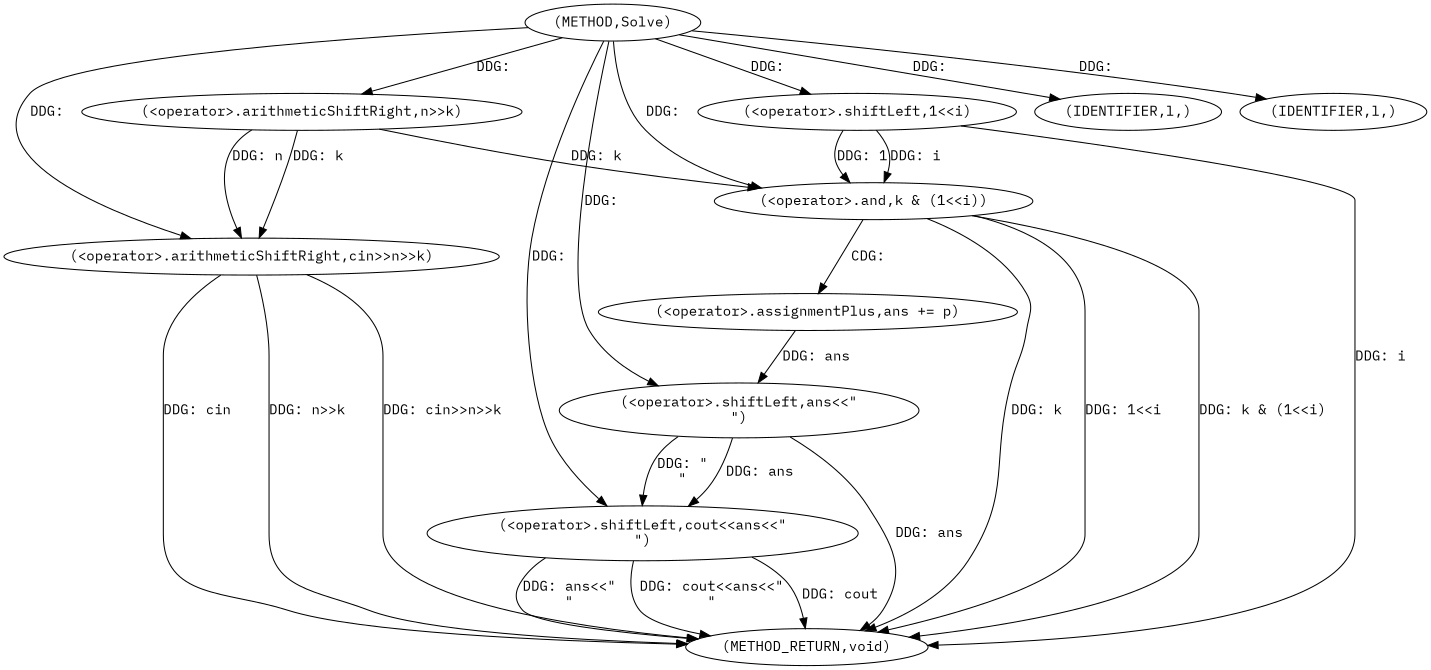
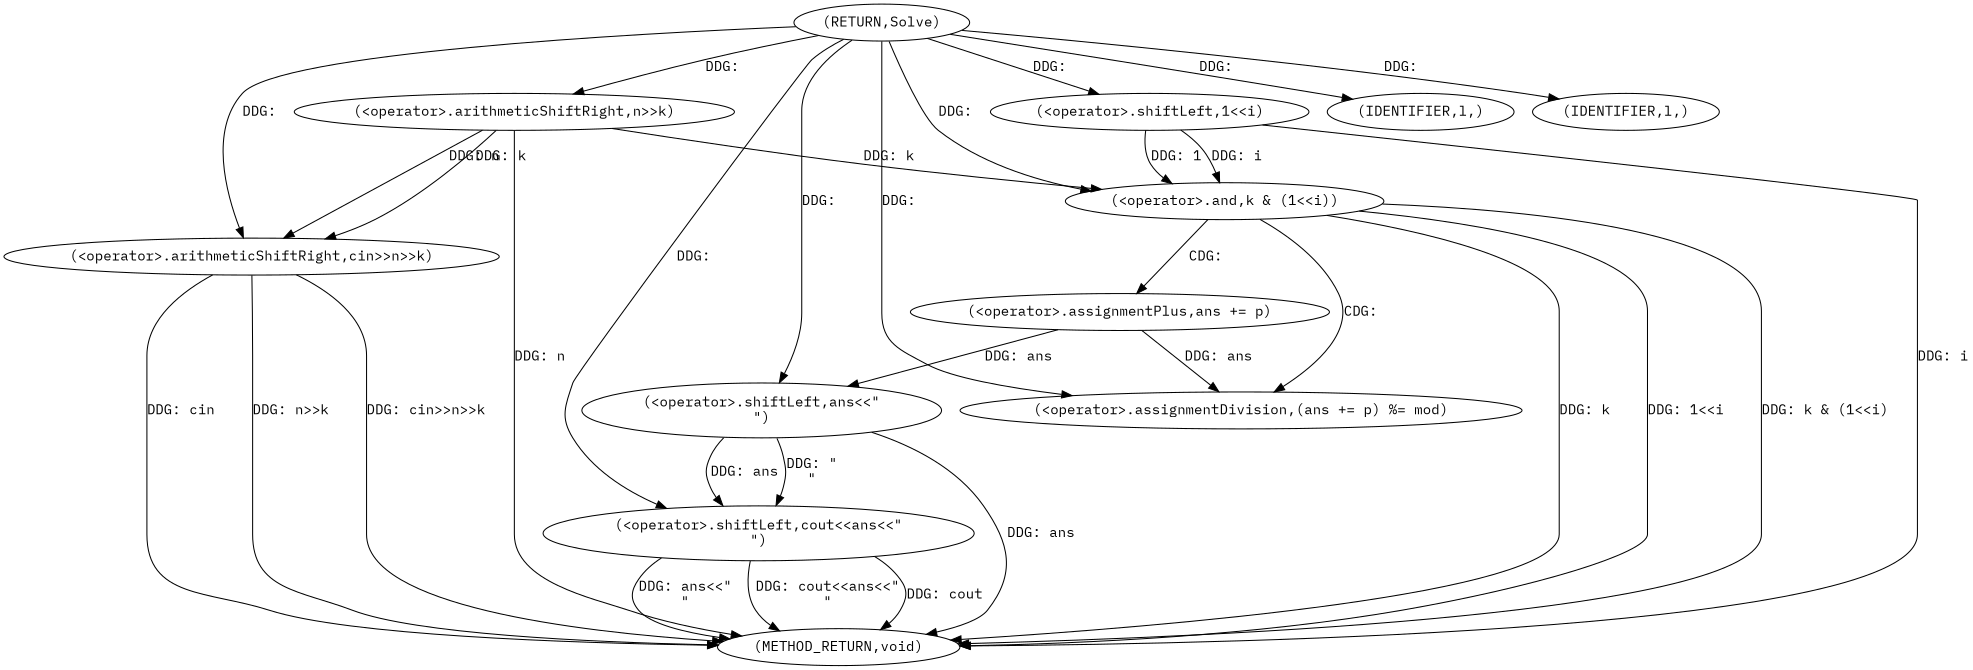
node "(METHOD,Solve)": label "(METHOD,Solve)" -> "(RETURN,Solve)"
node "(<operator>.assignmentDivision,(ans += p) %= mod)": added
edge "(<operator>.arithmeticShiftRight,n>>k)" -> "(METHOD_RETURN,void)": added, label "DDG: n"
